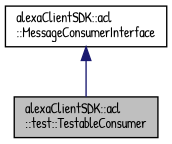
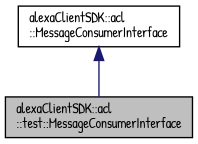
node "alexaClientSDK::acl ::test::TestableConsumer": label "alexaClientSDK::acl ::test::TestableConsumer" -> "alexaClientSDK::acl ::test::MessageConsumerInterface"
